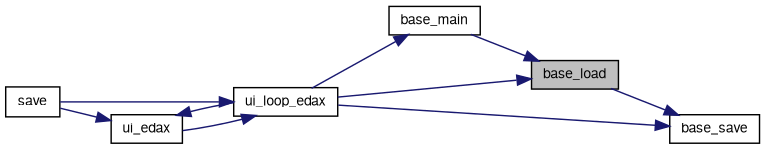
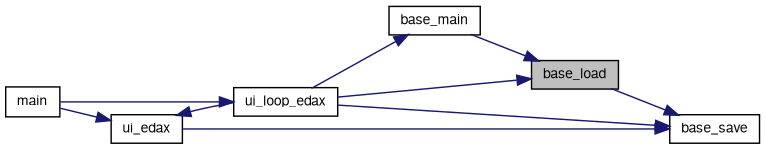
node "save": label "save" -> "main"
edge "ui_edax" -> "ui_loop_edax": now "ui_edax" -> "base_save"
